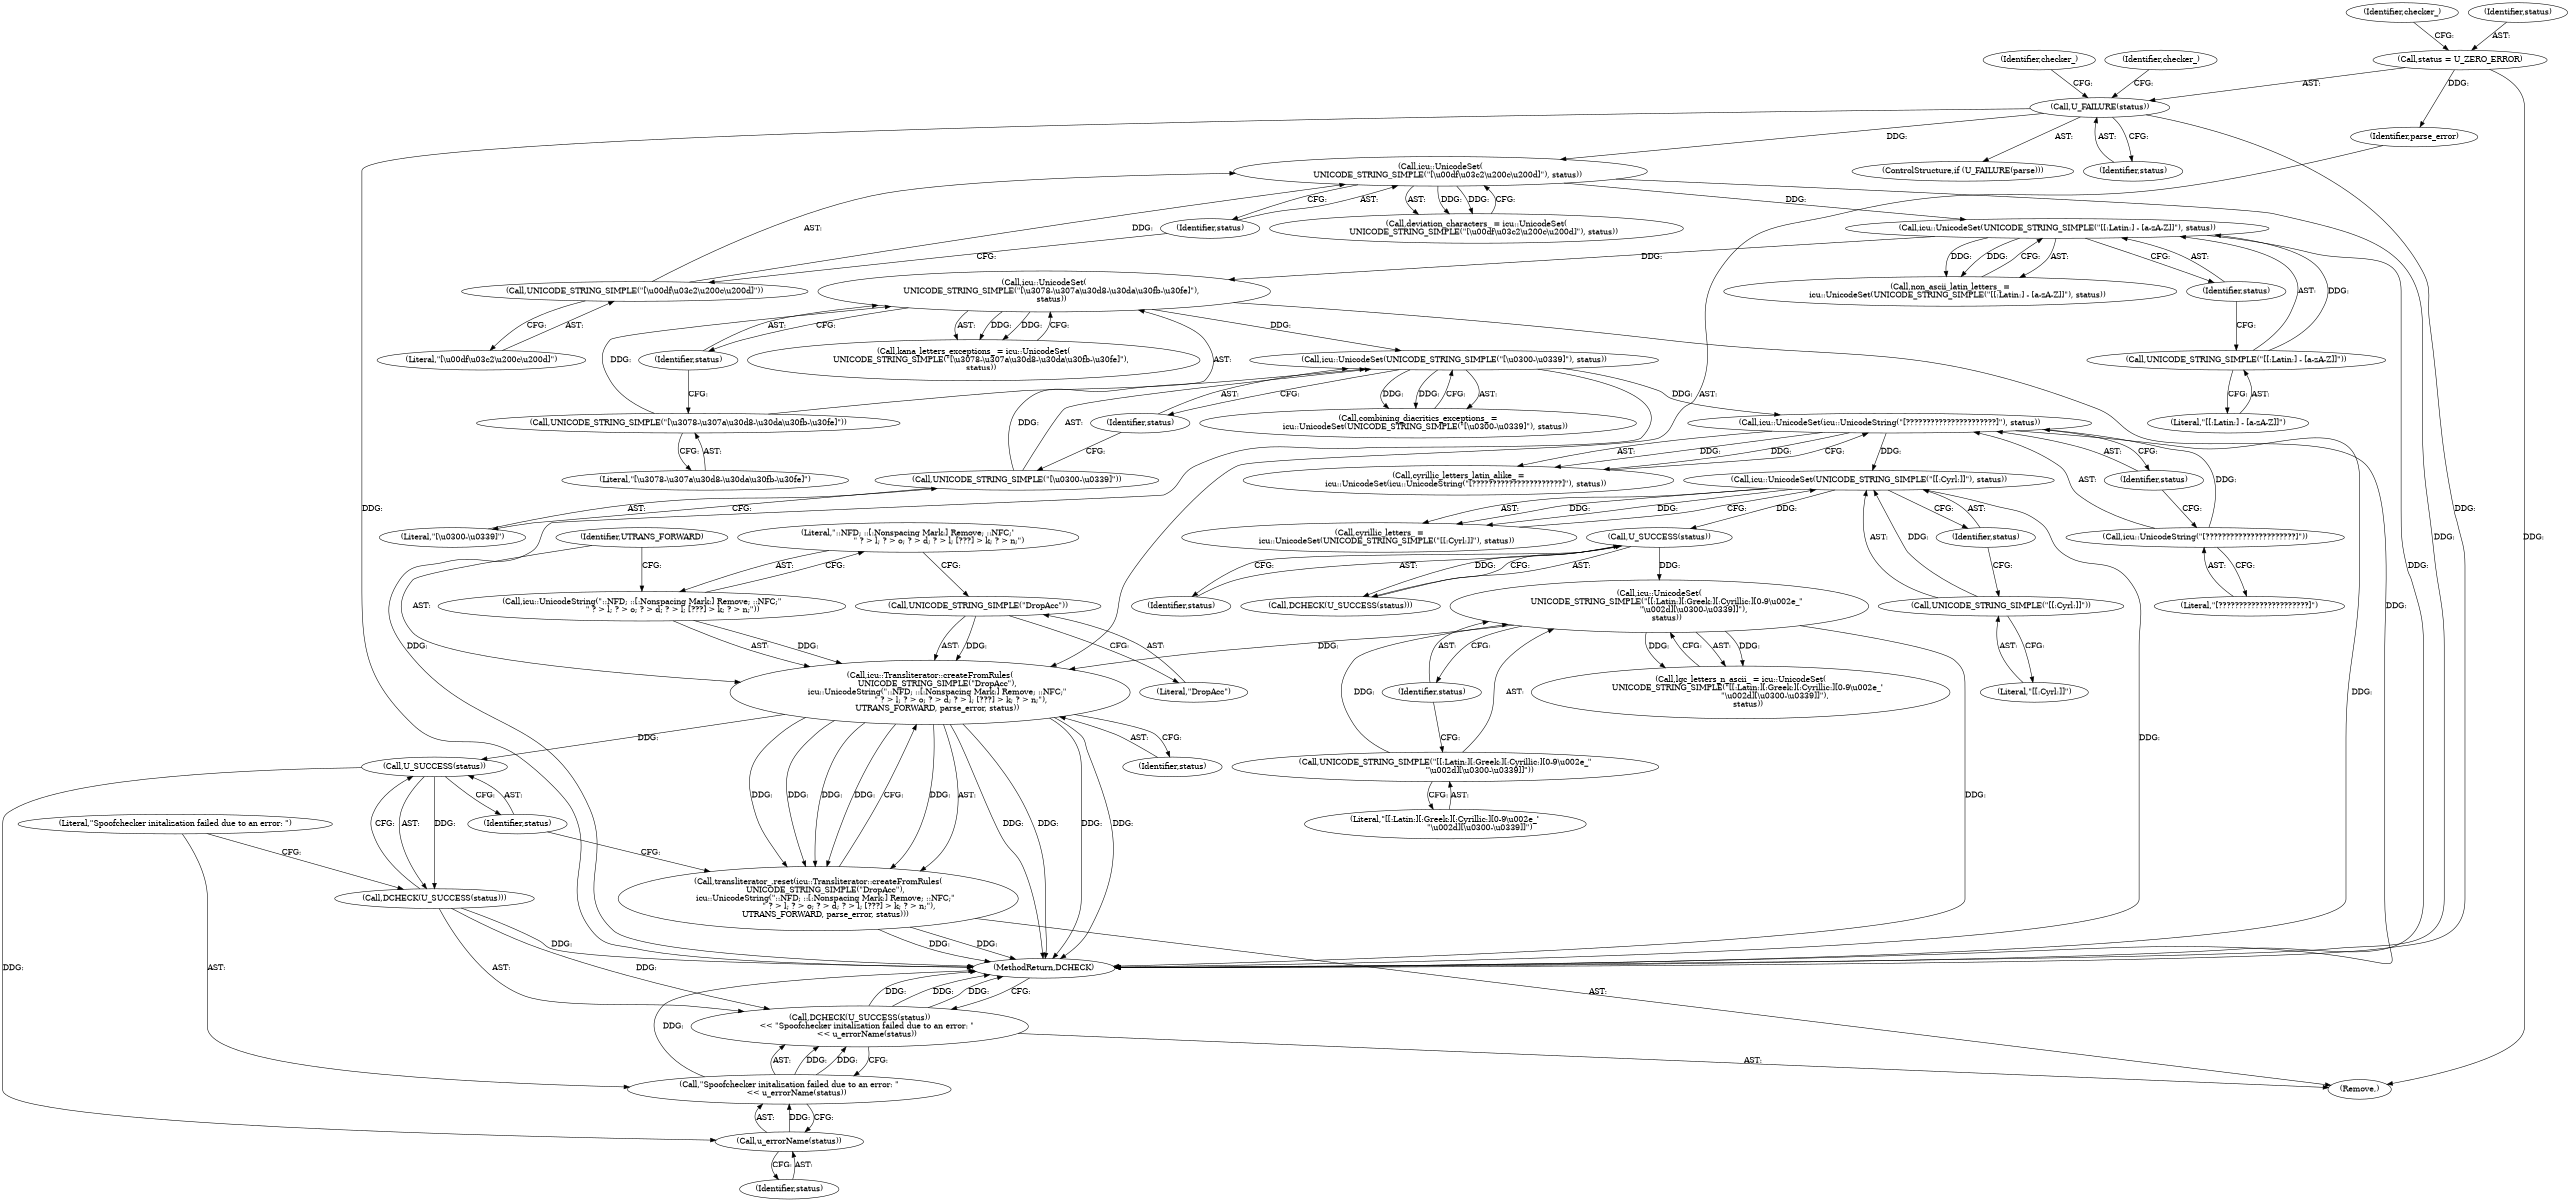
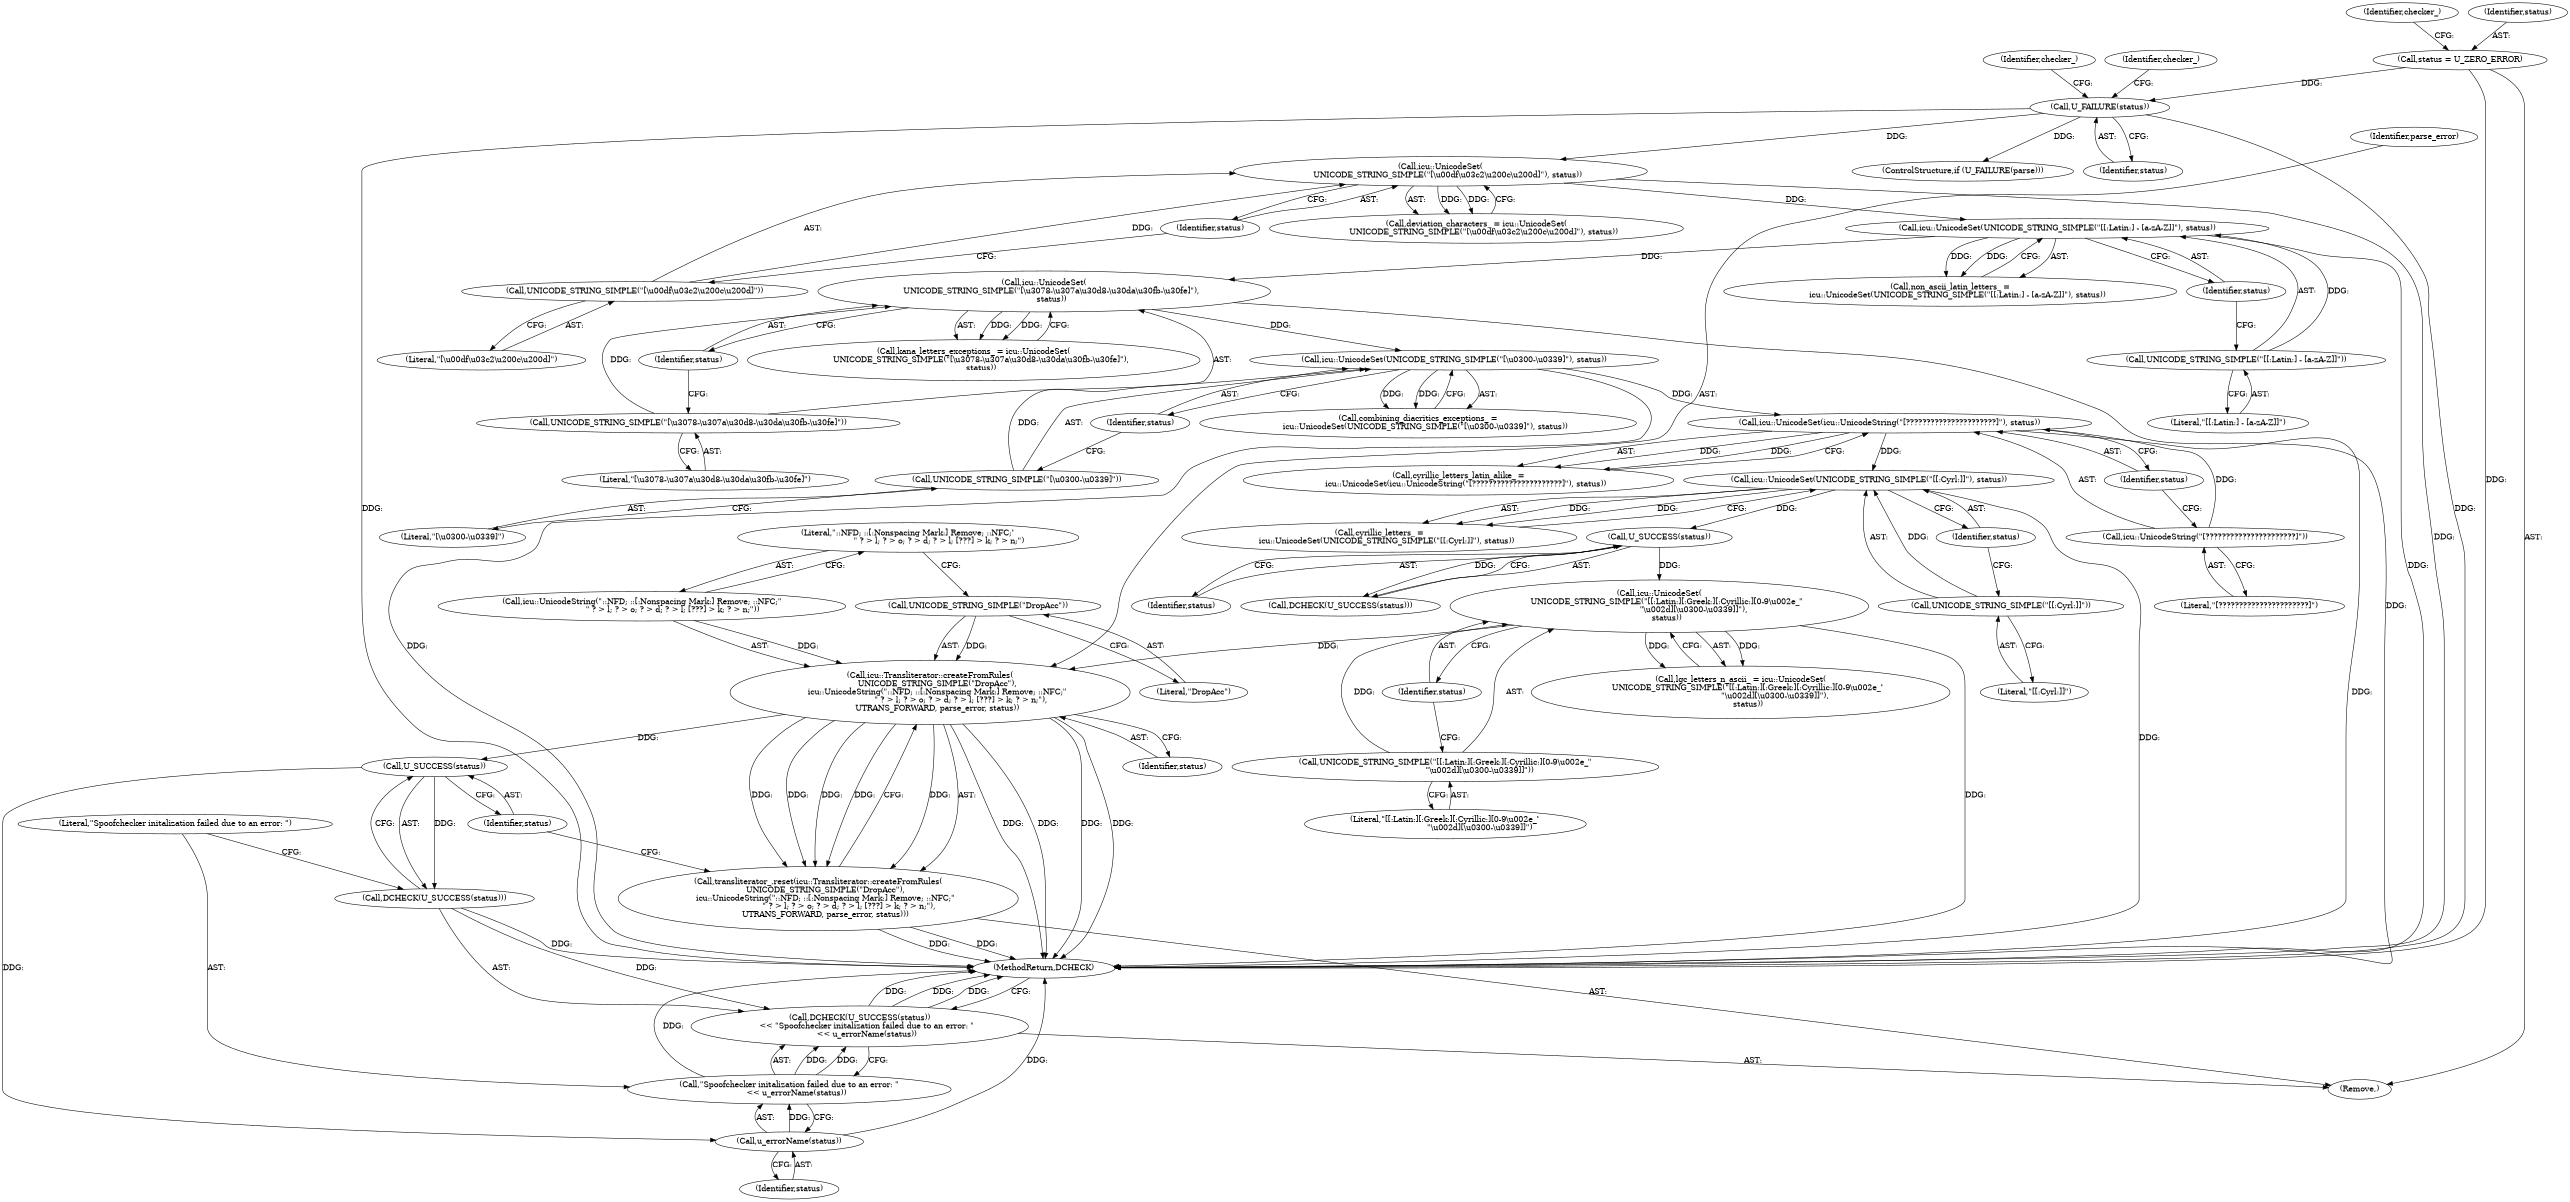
edge "(Call,status = U_ZERO_ERROR)" -> "(Call,U_FAILURE(status))": label "AST: " -> "DDG: "
edge "(Call,status = U_ZERO_ERROR)" -> "(Identifier,parse_error)": now "(Call,status = U_ZERO_ERROR)" -> "(MethodReturn,DCHECK)"
edge "(Call,U_FAILURE(status))" -> "(ControlStructure,if (U_FAILURE(parse)))": label "AST: " -> "DDG: "
node "(Identifier,UTRANS_FORWARD)": removed
edge "(Call,status = U_ZERO_ERROR)" -> "(Remove,)": label "DDG: " -> "AST: "
edge "(Call,u_errorName(status))" -> "(MethodReturn,DCHECK)": added, label "DDG:"
